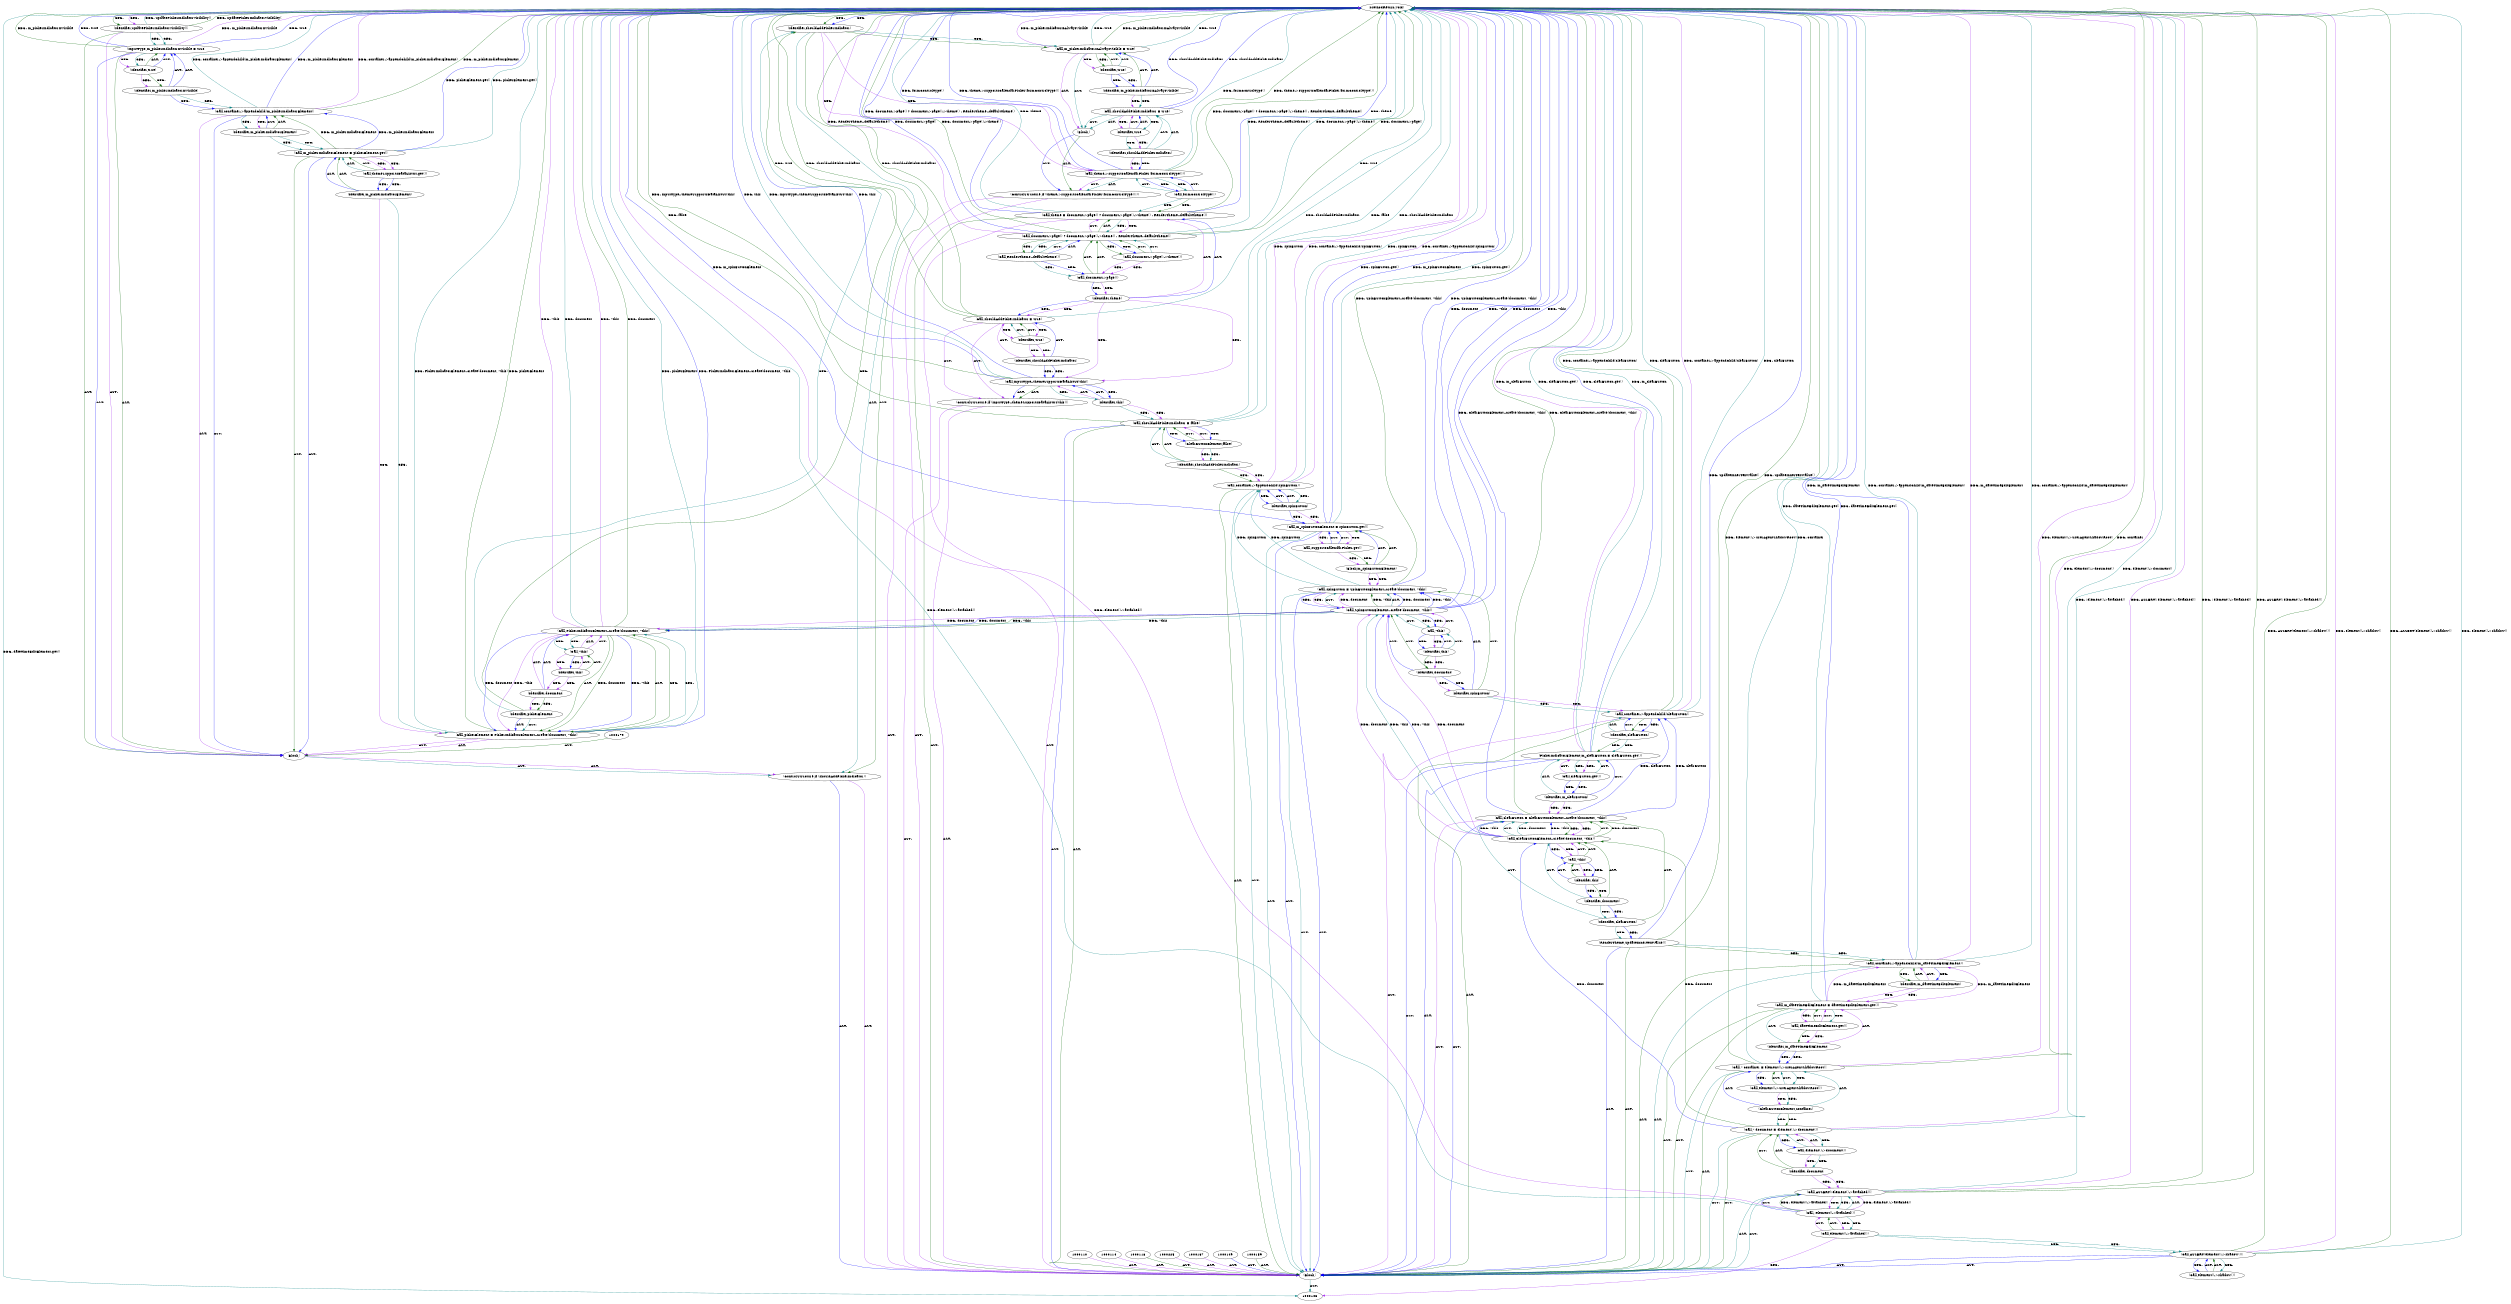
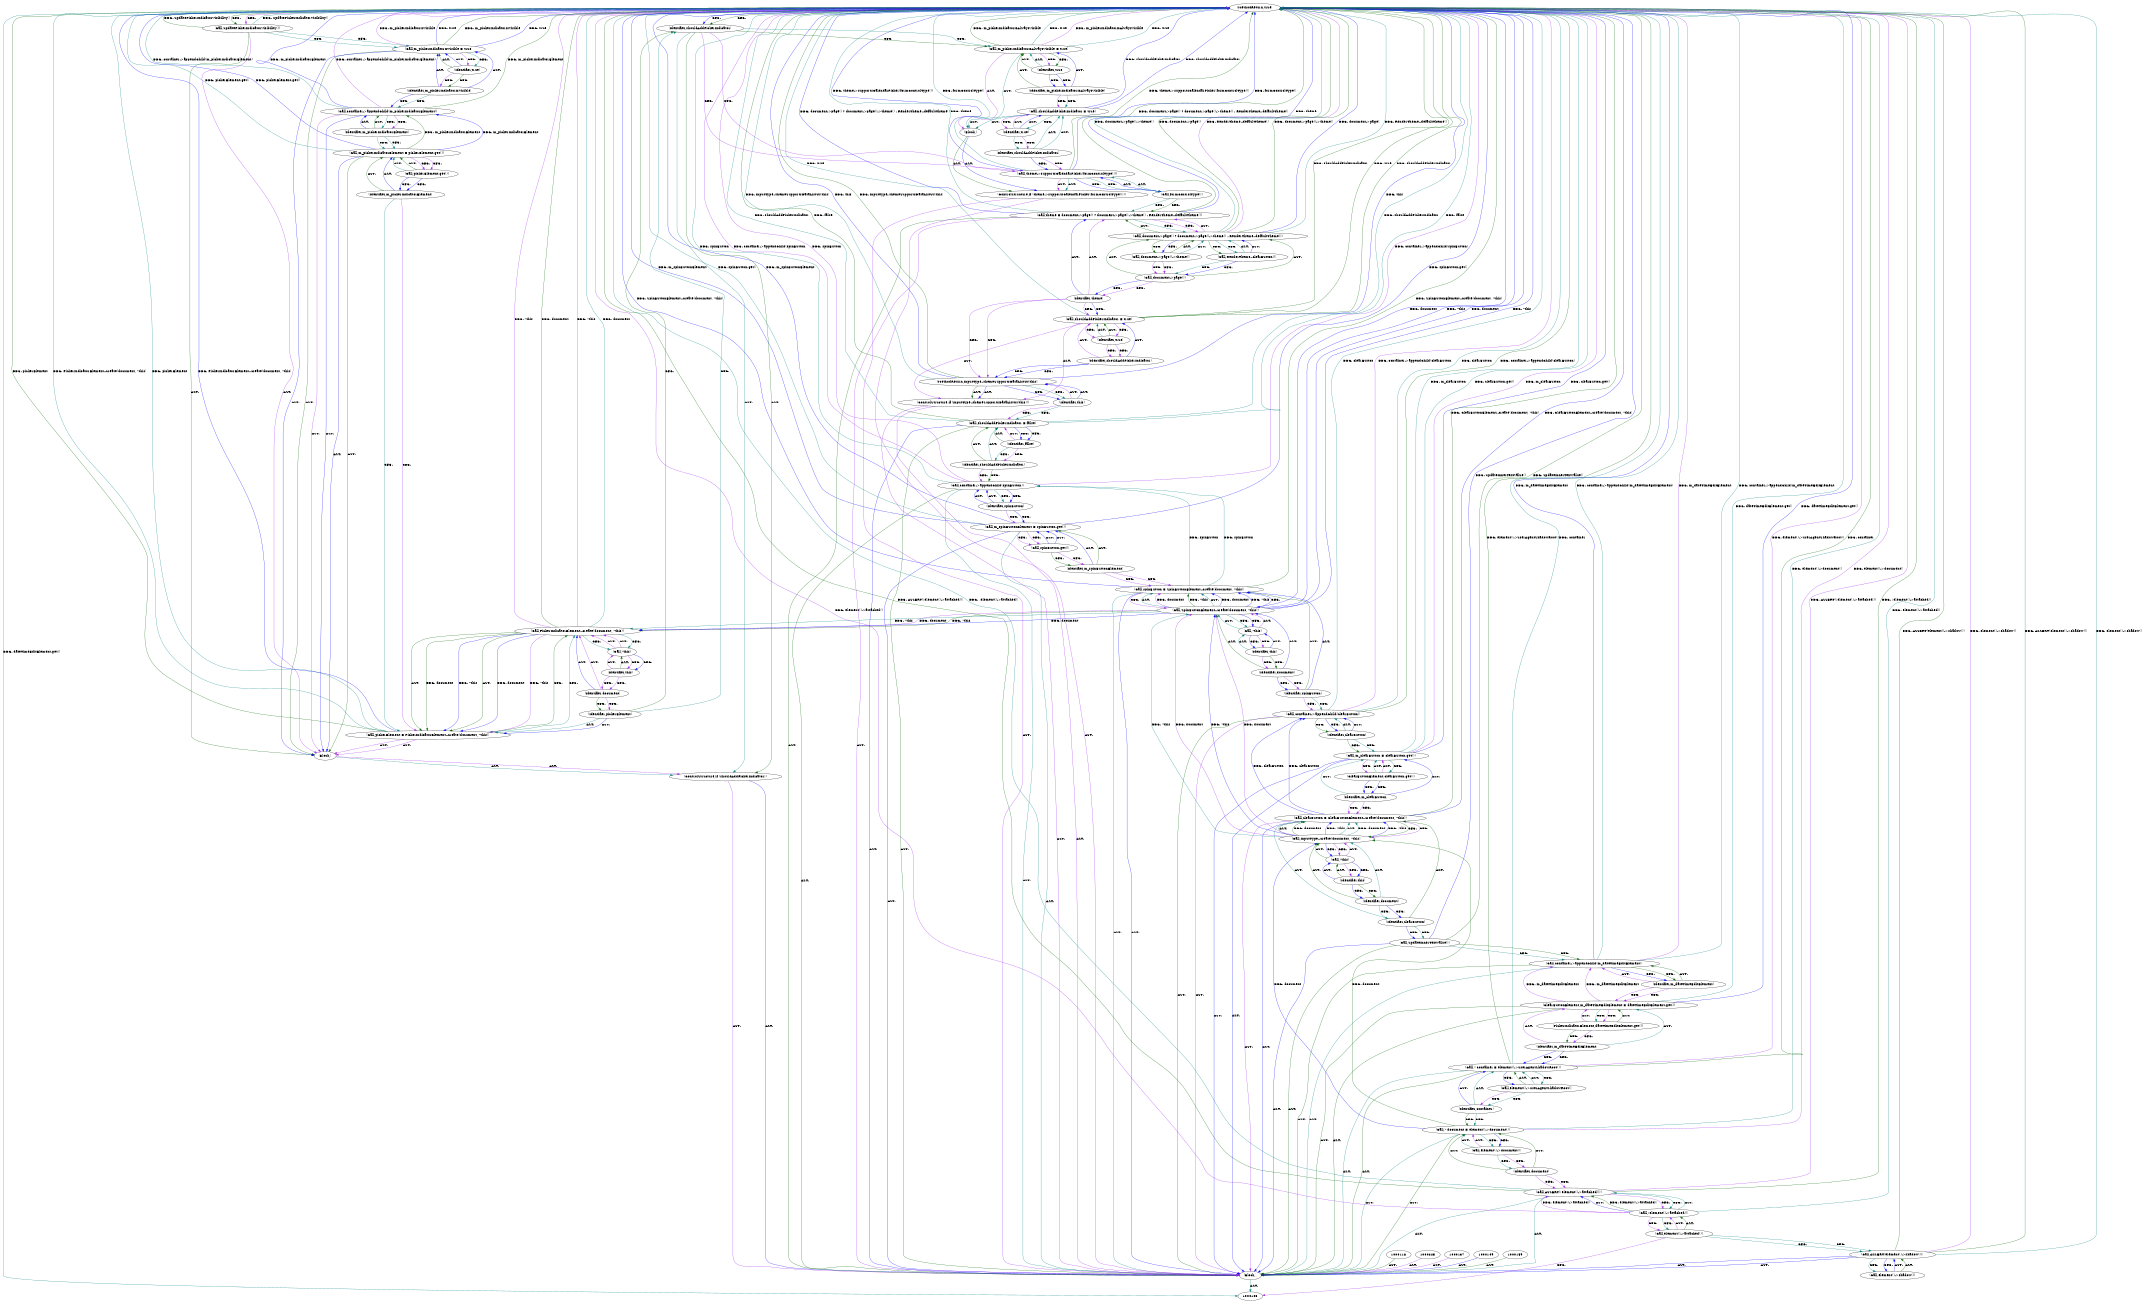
node "(MethodReturn,void)": label "(MethodReturn,void)" -> "(MethodReturn,true)"
node "(Identifier,updatePickerIndicatorVisibility())": label "(Identifier,updatePickerIndicatorVisibility())" -> "(Call,updatePickerIndicatorVisibility())"
node "(InputType,m_pickerIndicatorIsVisible = true)": label "(InputType,m_pickerIndicatorIsVisible = true)" -> "(Call,m_pickerIndicatorIsVisible = true)"
node "(Call,themeSupportsDataListUI.get())": label "(Call,themeSupportsDataListUI.get())" -> "(Call,pickerElement.get())"
node "(Call,RenderTheme::defaultTheme())": label "(Call,RenderTheme::defaultTheme())" -> "(Call,RenderTheme::clearButton())"
node "(Call,InputType::themeSupportsDataListUI(this))": label "(Call,InputType::themeSupportsDataListUI(this))" -> "(MethodReturn,InputType::themeSupportsDataListUI(this))"
node "(ClearButtonElement,false)": label "(ClearButtonElement,false)" -> "(Identifier,false)"
node "(Call,supportsCalendarPicker.get())": label "(Call,supportsCalendarPicker.get())" -> "(Call,spinButton.get())"
node "(Block,m_spinButtonElement)": label "(Block,m_spinButtonElement)" -> "(Identifier,m_spinButtonElement)"
node "1000179": removed
node "(PickerIndicatorElement,m_clearButton = clearButton.get())": label "(PickerIndicatorElement,m_clearButton = clearButton.get())" -> "(Call,m_clearButton = clearButton.get())"
node "(Call,clearButton.get())": label "(Call,clearButton.get())" -> "(ClearButtonElement,clearButton.get())"
node "(Call,ClearButtonElement::create(document, *this))": label "(Call,ClearButtonElement::create(document, *this))" -> "(Call,InputType::create(document, *this))"
node "(RenderTheme,updateInnerTextValue())": label "(RenderTheme,updateInnerTextValue())" -> "(Call,updateInnerTextValue())"
node "(Call,m_dateTimeEditElement = dateTimeEditElement.get())": label "(Call,m_dateTimeEditElement = dateTimeEditElement.get())" -> "(ClearButtonElement,m_dateTimeEditElement = dateTimeEditElement.get())"
node "(Call,dateTimeEditElement.get())": label "(Call,dateTimeEditElement.get())" -> "(PickerIndicatorElement,dateTimeEditElement.get())"
node "(ClearButtonElement,container)": label "(ClearButtonElement,container)" -> "(Identifier,container)"
node "1000110": removed
node "1000114": removed
